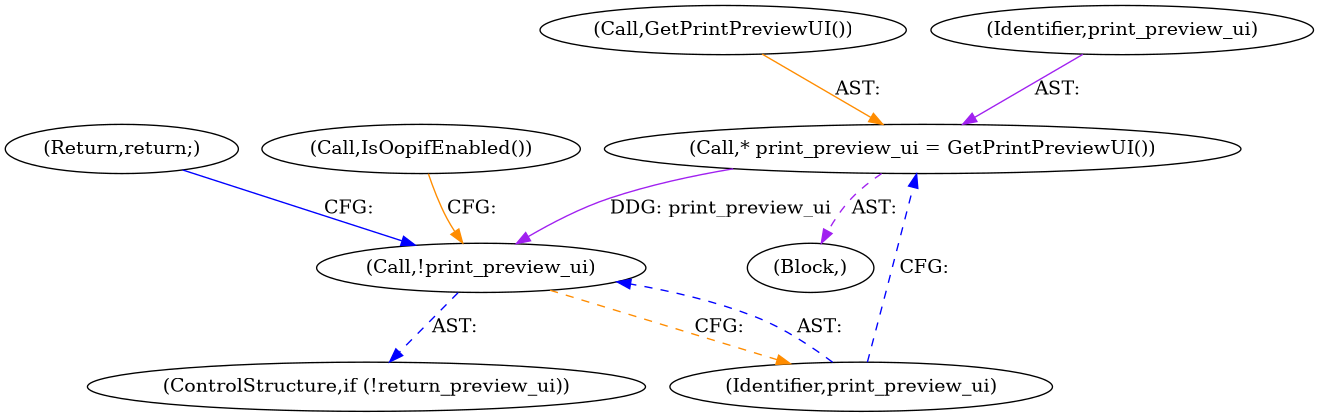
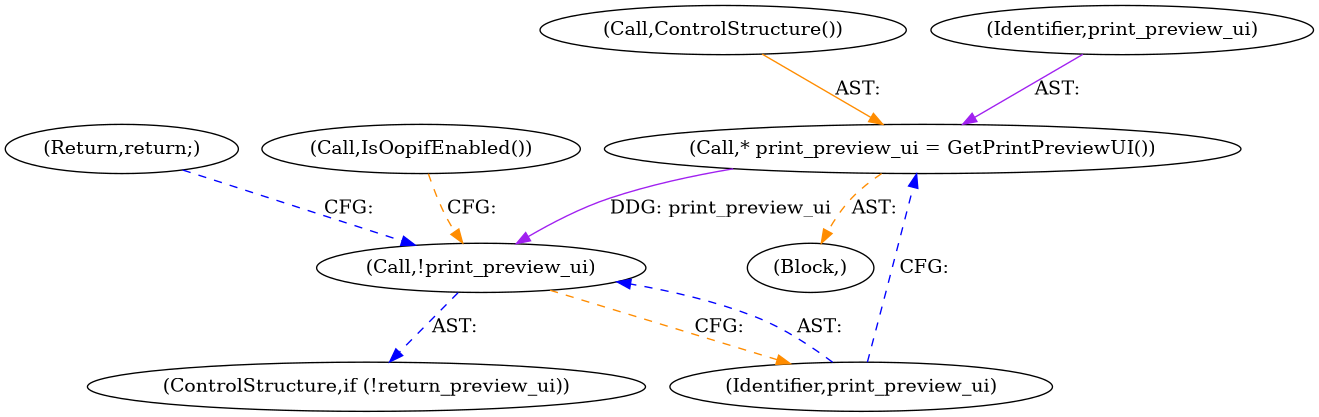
node "(Call,GetPrintPreviewUI())": label "(Call,GetPrintPreviewUI())" -> "(Call,ControlStructure())"
edge "(Call,* print_preview_ui = GetPrintPreviewUI())" -> "(Block,)": color purple -> darkorange
edge "(Call,IsOopifEnabled())" -> "(Call,!print_preview_ui)": style solid -> dashed
edge "(Return,return;)" -> "(Call,!print_preview_ui)": style solid -> dashed
